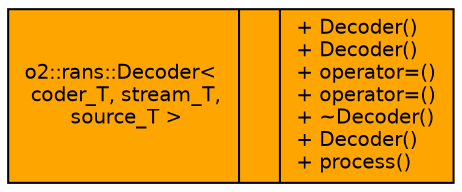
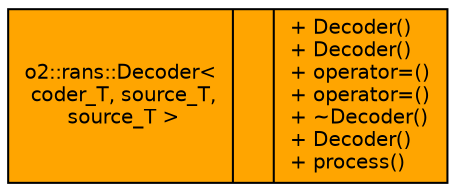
node "o2::rans::Decoder<": text "coder_T, stream_T," -> "coder_T, source_T,"
